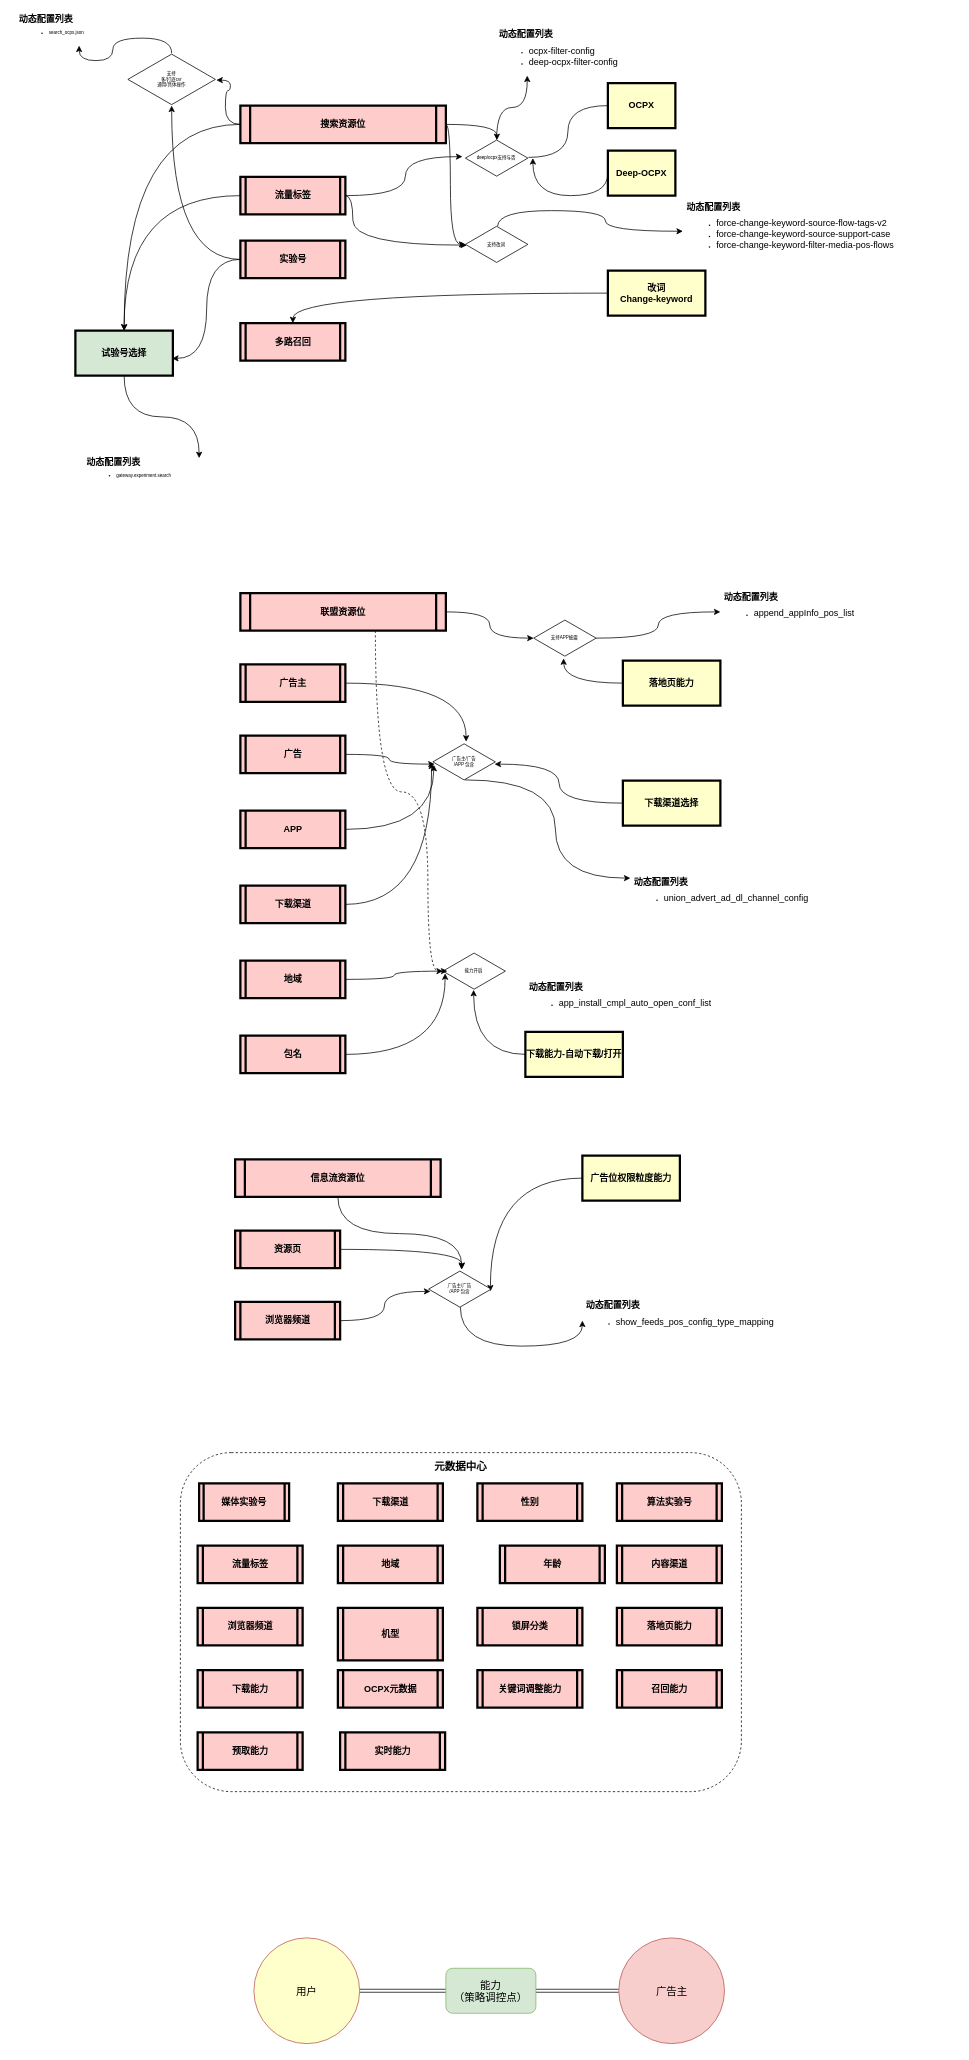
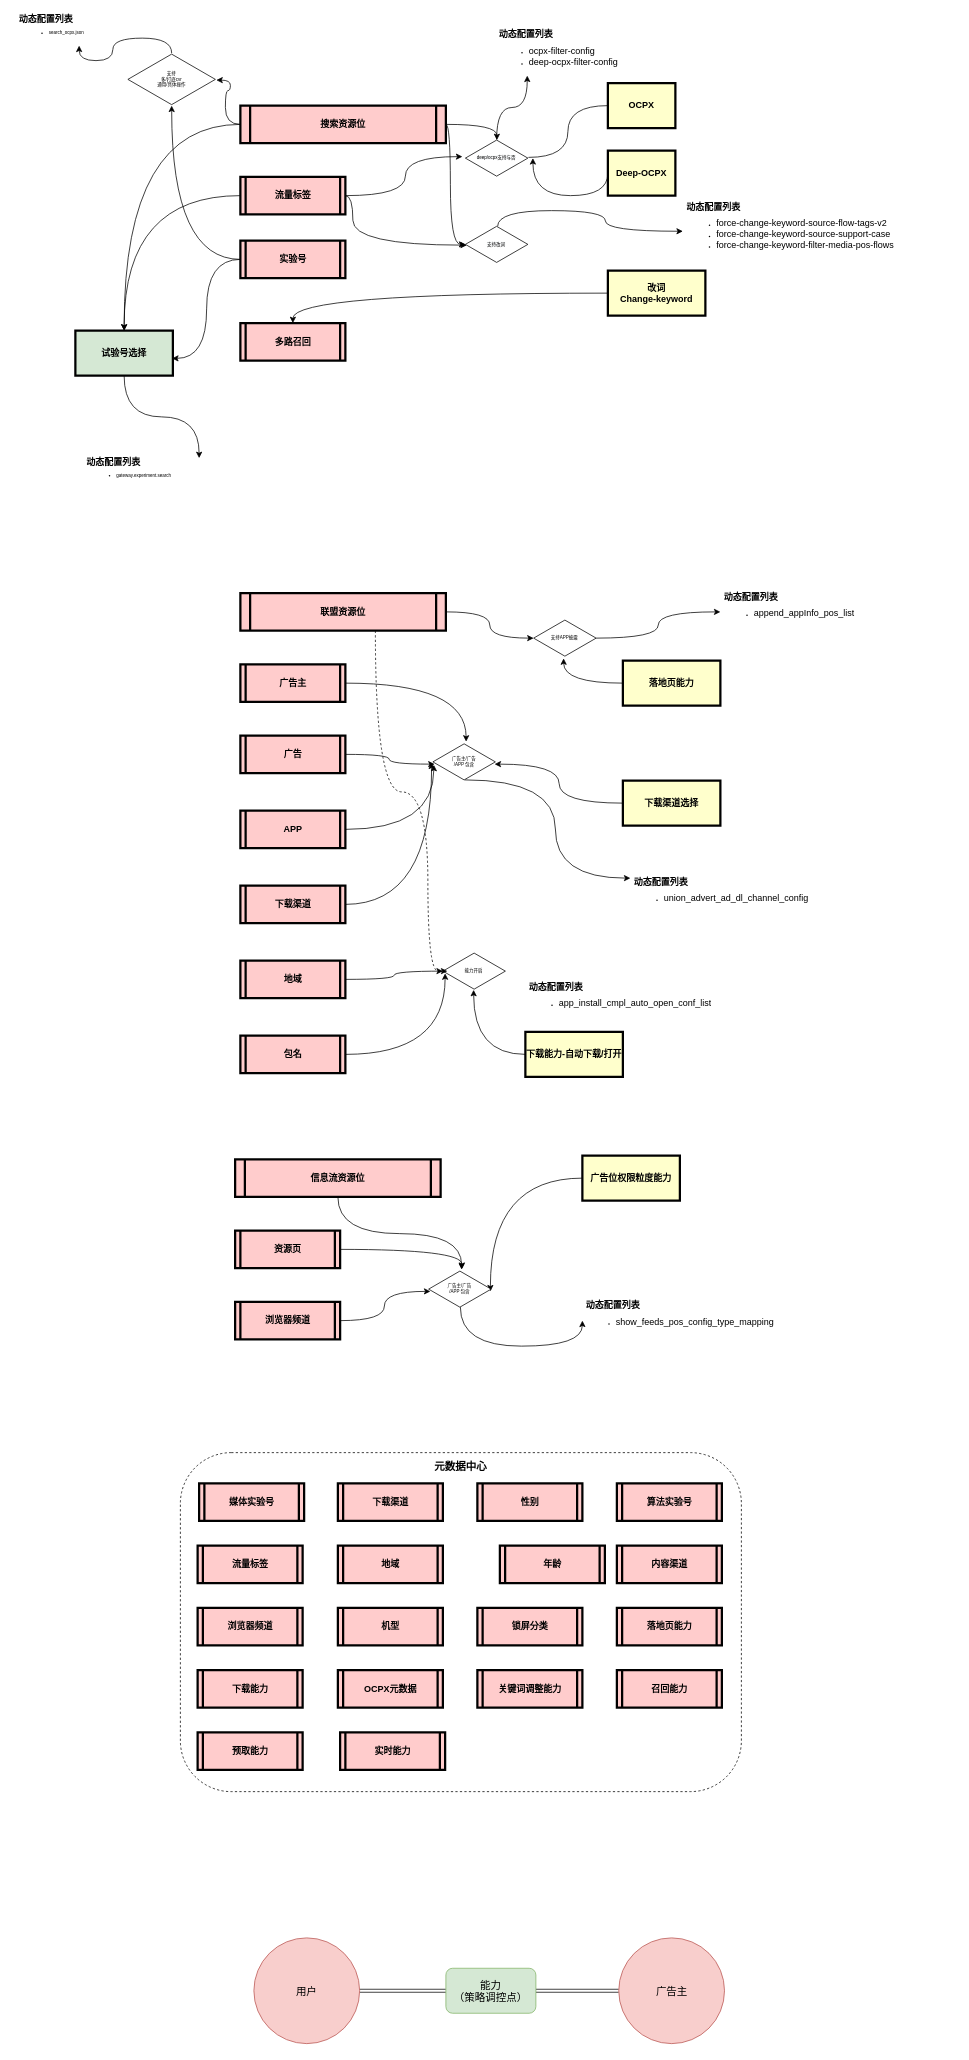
node "媒体实验号": size 90x38 -> 105x38
node "机型": size 105x53 -> 105x38
node "用户": fillcolor #ffffcc -> #f8cecc
